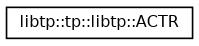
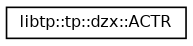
node "libtp::tp::libtp::ACTR": label "libtp::tp::libtp::ACTR" -> "libtp::tp::dzx::ACTR"
